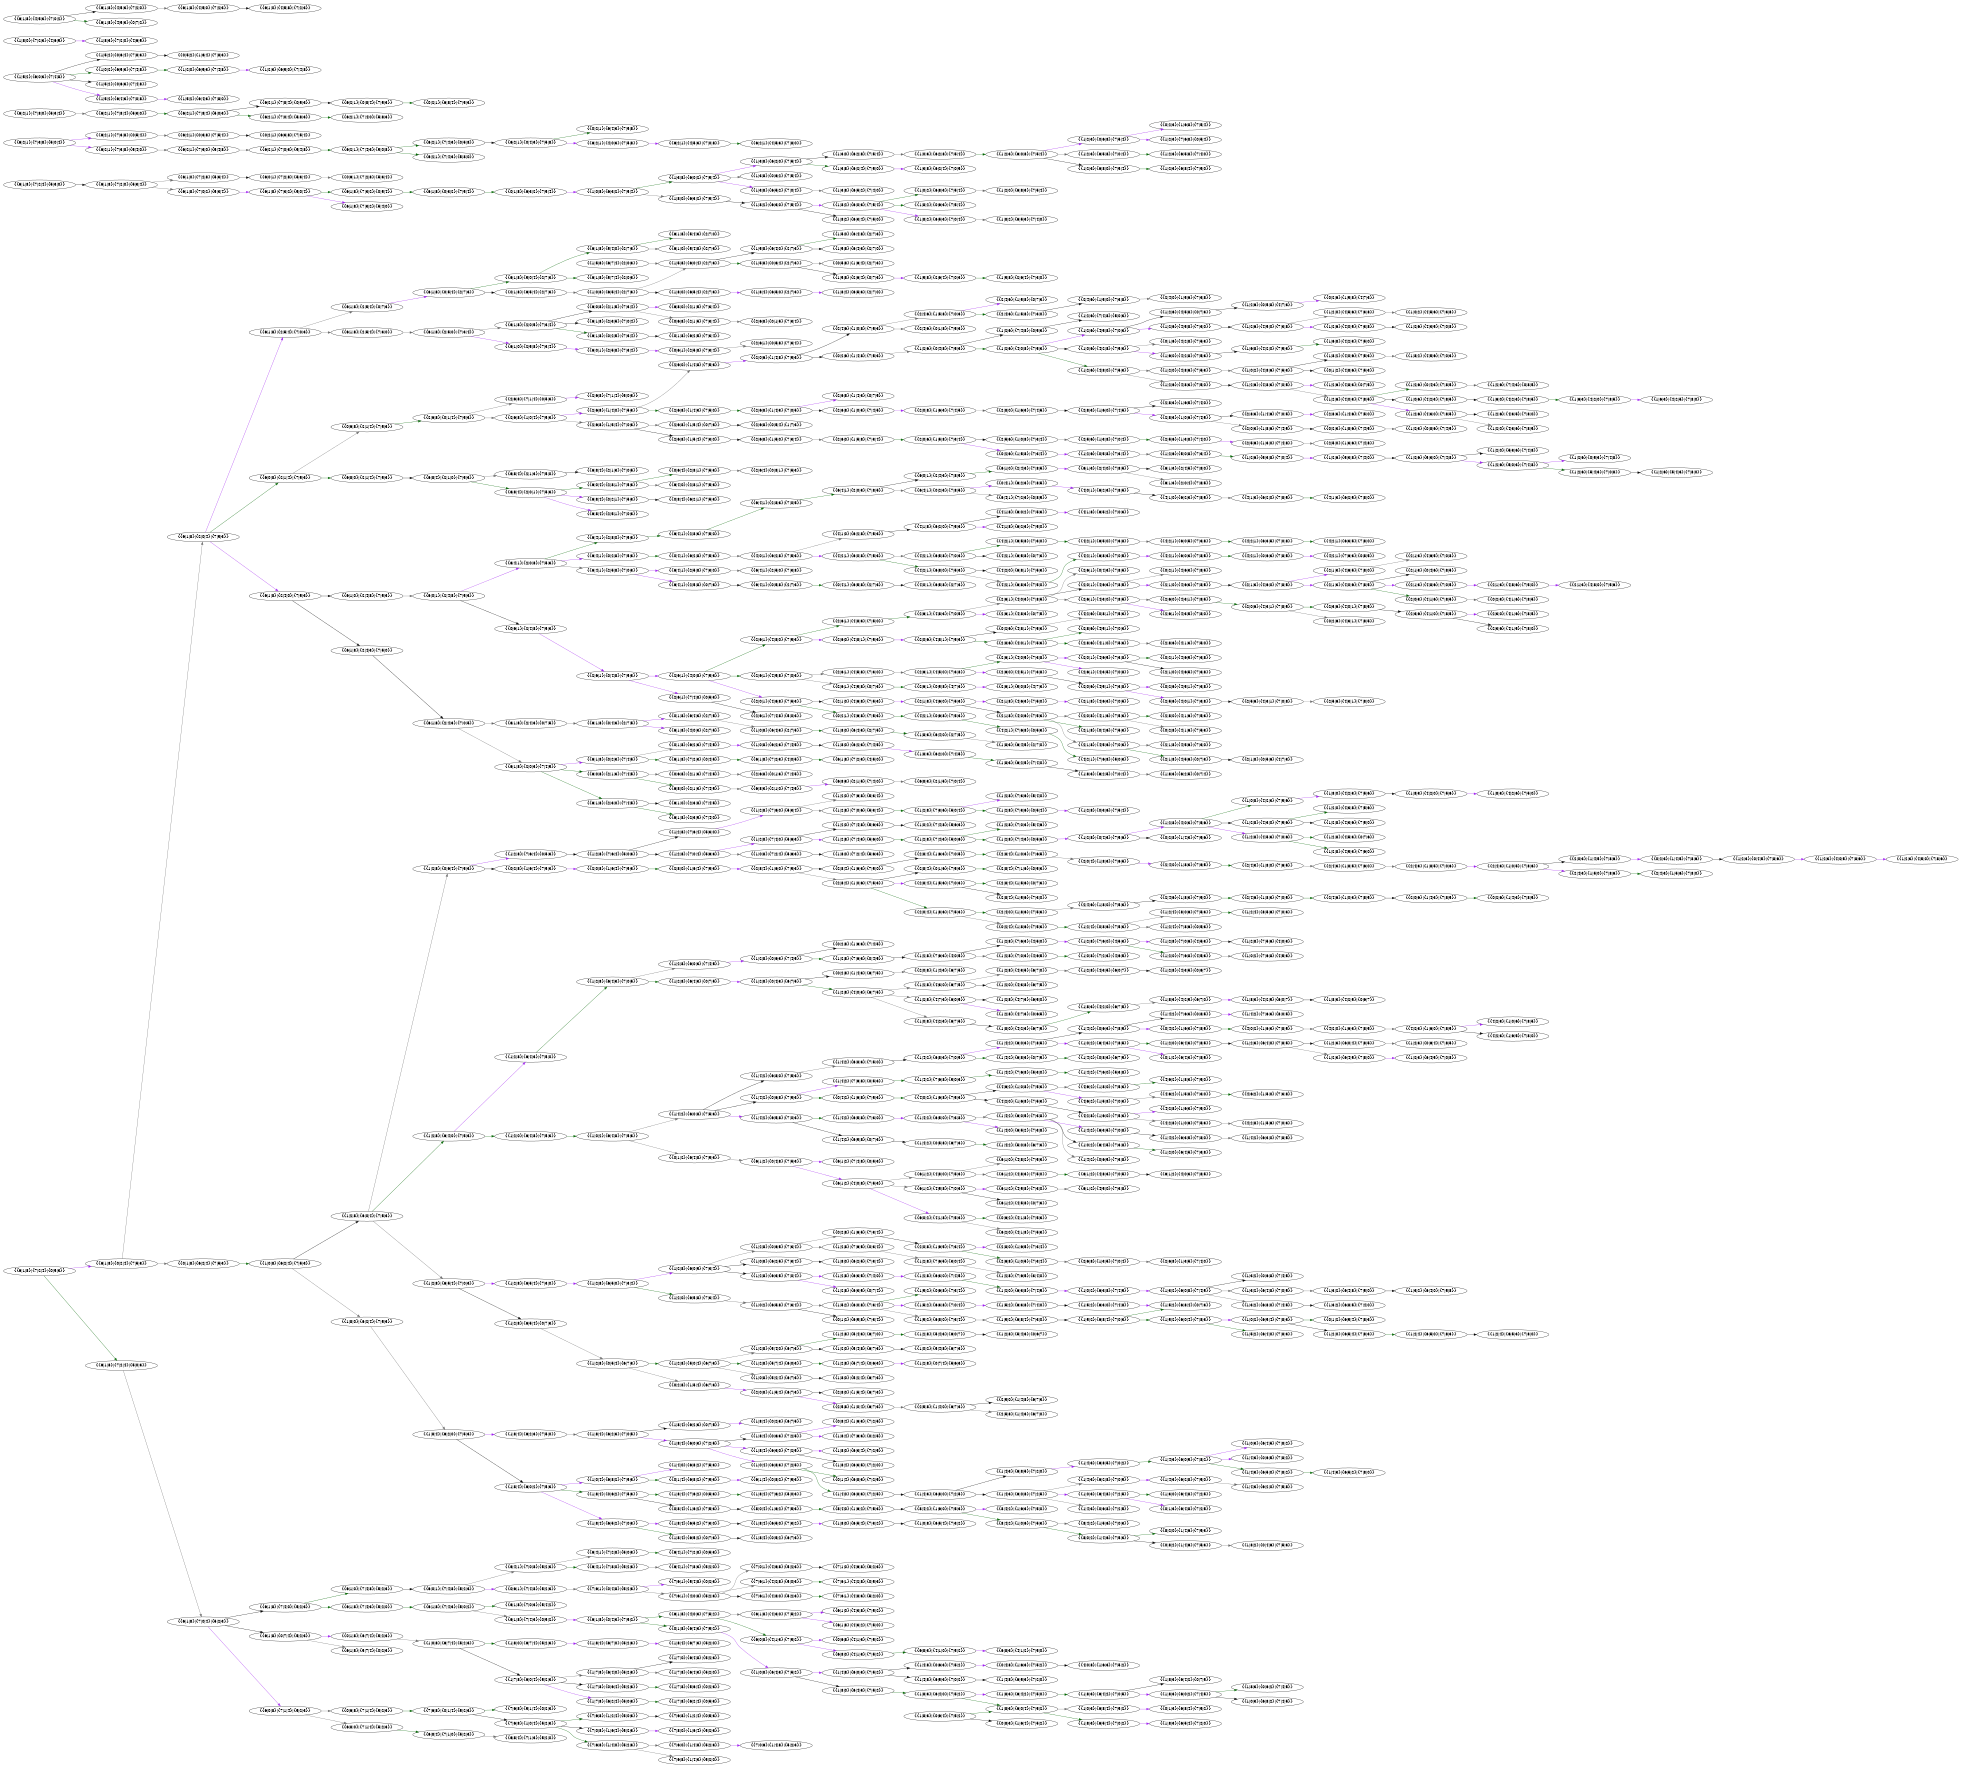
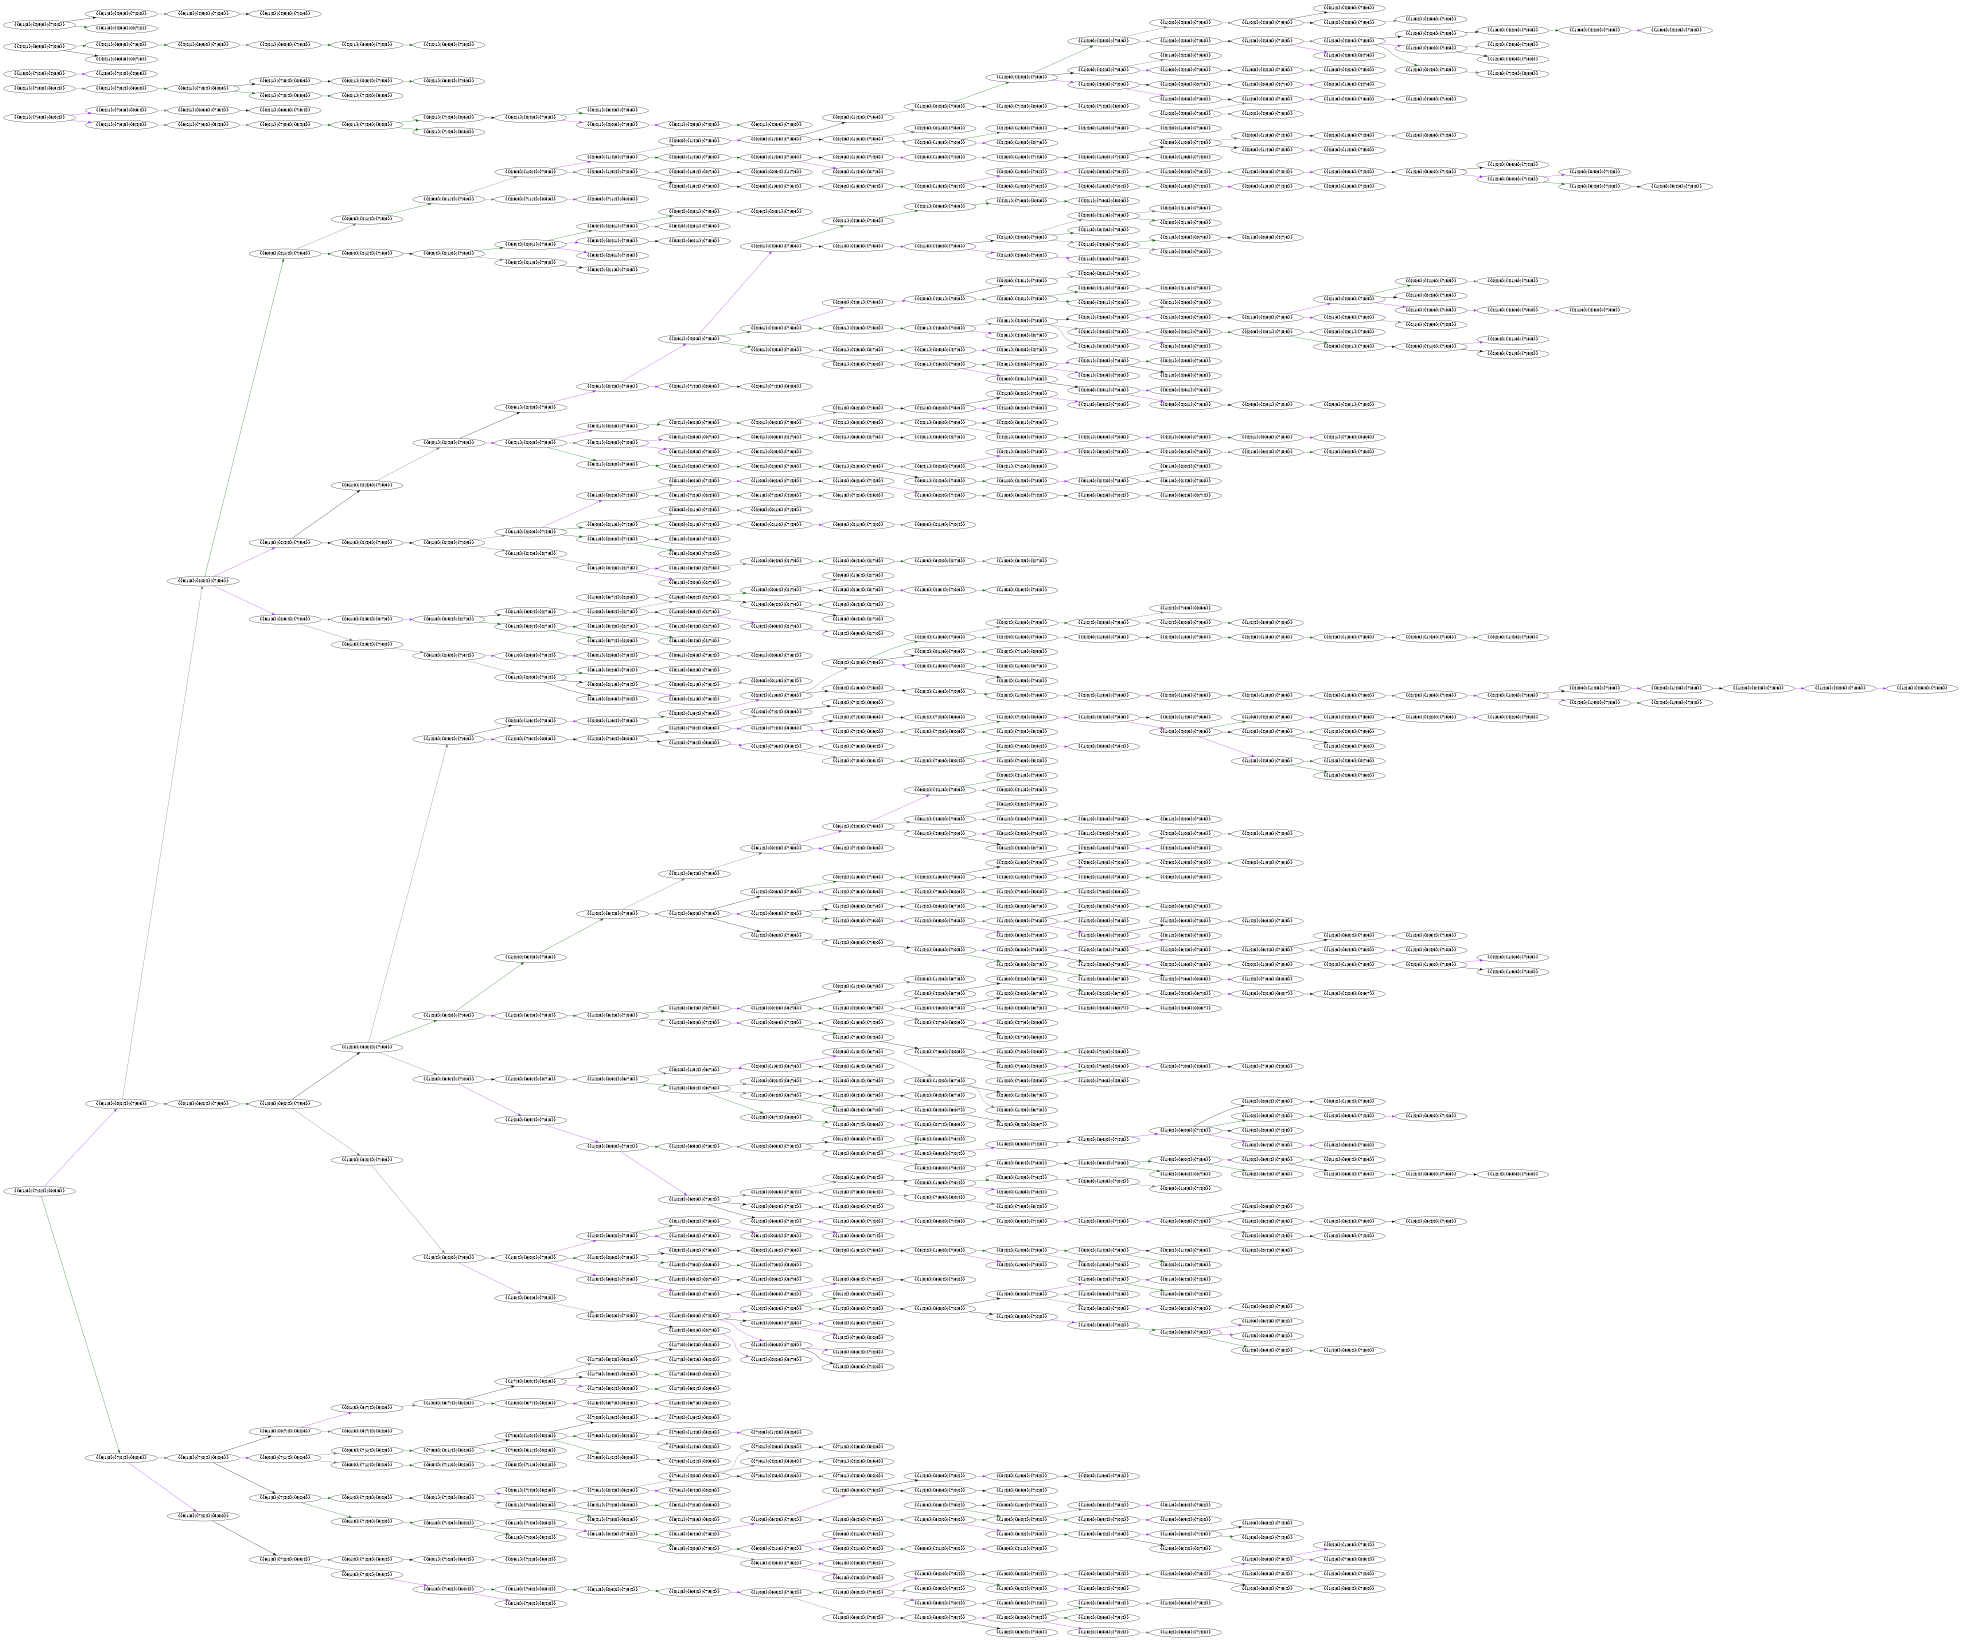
edge "{{1|2|6}|{4|5|0}|{7|3|8}}" -> "{{1|2|0}|{4|5|6}|{7|3|8}}": reversed
edge "{{2|8|3}|{1|6|0}|{7|4|5}}" -> "{{2|8|3}|{1|0|6}|{7|4|5}}": color purple -> black
edge "{{0|4|1}|{6|2|8}|{7|5|3}}" -> "{{4|0|1}|{6|2|8}|{7|5|3}}": color gray40 -> darkgreen
edge "{{4|2|1}|{6|0|8}|{7|5|3}}" -> "{{4|2|1}|{6|5|8}|{7|0|3}}": removed
edge "{{1|2|8}|{7|6|0}|{4|5|3}}" -> "{{1|2|0}|{7|6|8}|{4|5|3}}": reversed
edge "{{1|5|2}|{6|3|0}|{7|4|8}}" -> "{{1|5|2}|{6|8|4}|{0|7|3}}": now "{{1|5|2}|{6|3|0}|{7|4|8}}" -> "{{1|5|2}|{6|0|3}|{7|4|8}}"
edge "{{6|1|8}|{7|2|4}|{5|0|3}}" -> "{{6|1|8}|{7|2|4}|{5|3|0}}": added
edge "{{7|0|8}|{1|6|4}|{5|2|3}}" -> "{{7|8|0}|{1|6|4}|{5|2|3}}": color purple -> black
